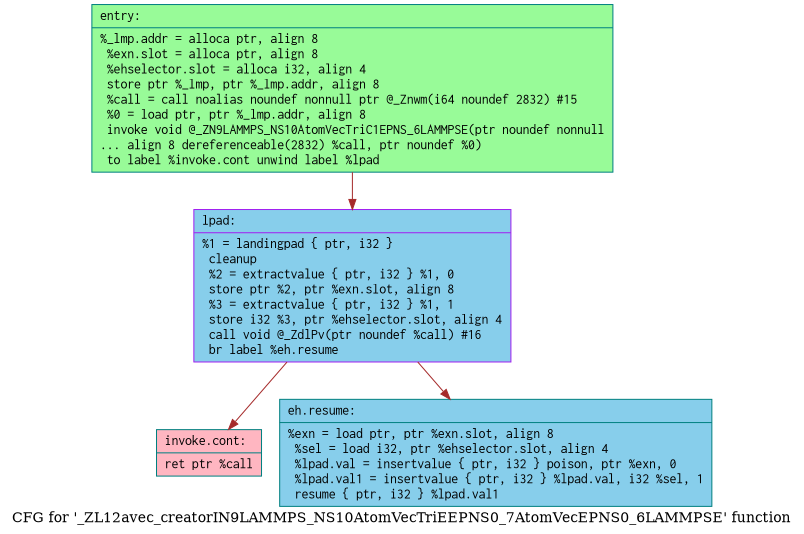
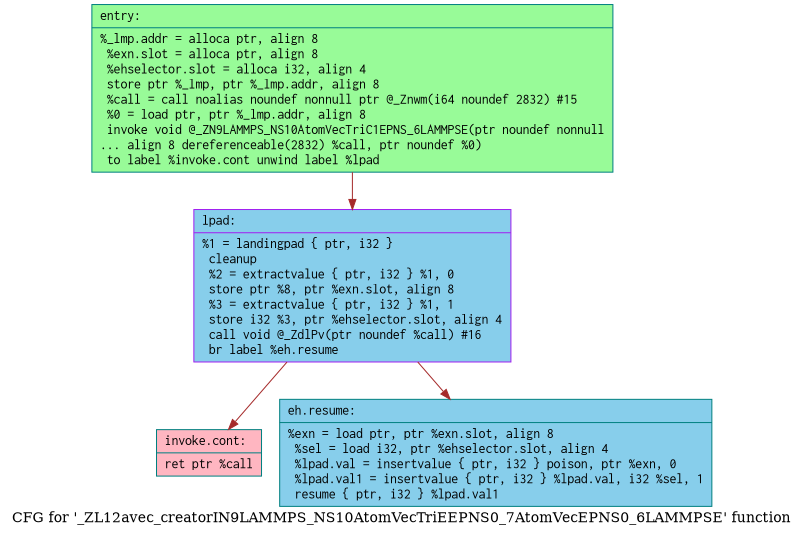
node "lpad:": text "store ptr %2, ptr %exn.slot, align 8" -> "store ptr %8, ptr %exn.slot, align 8"
